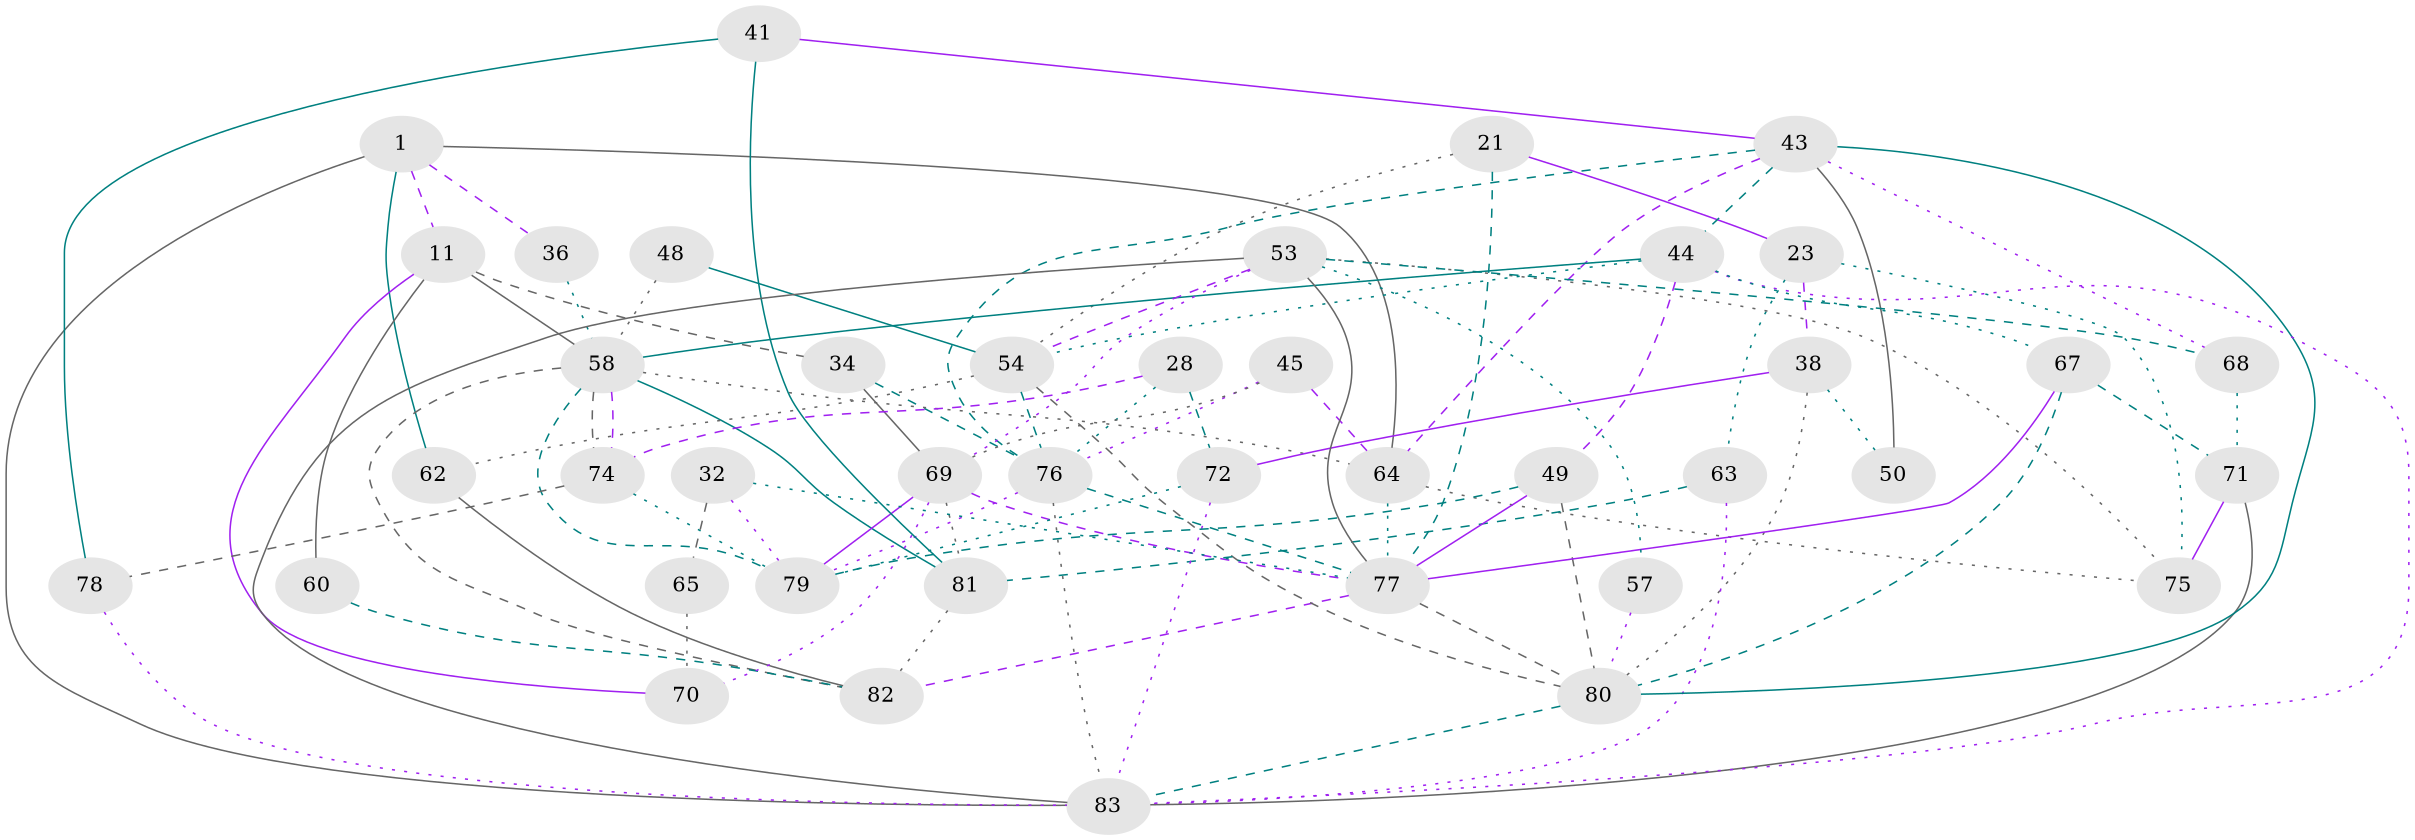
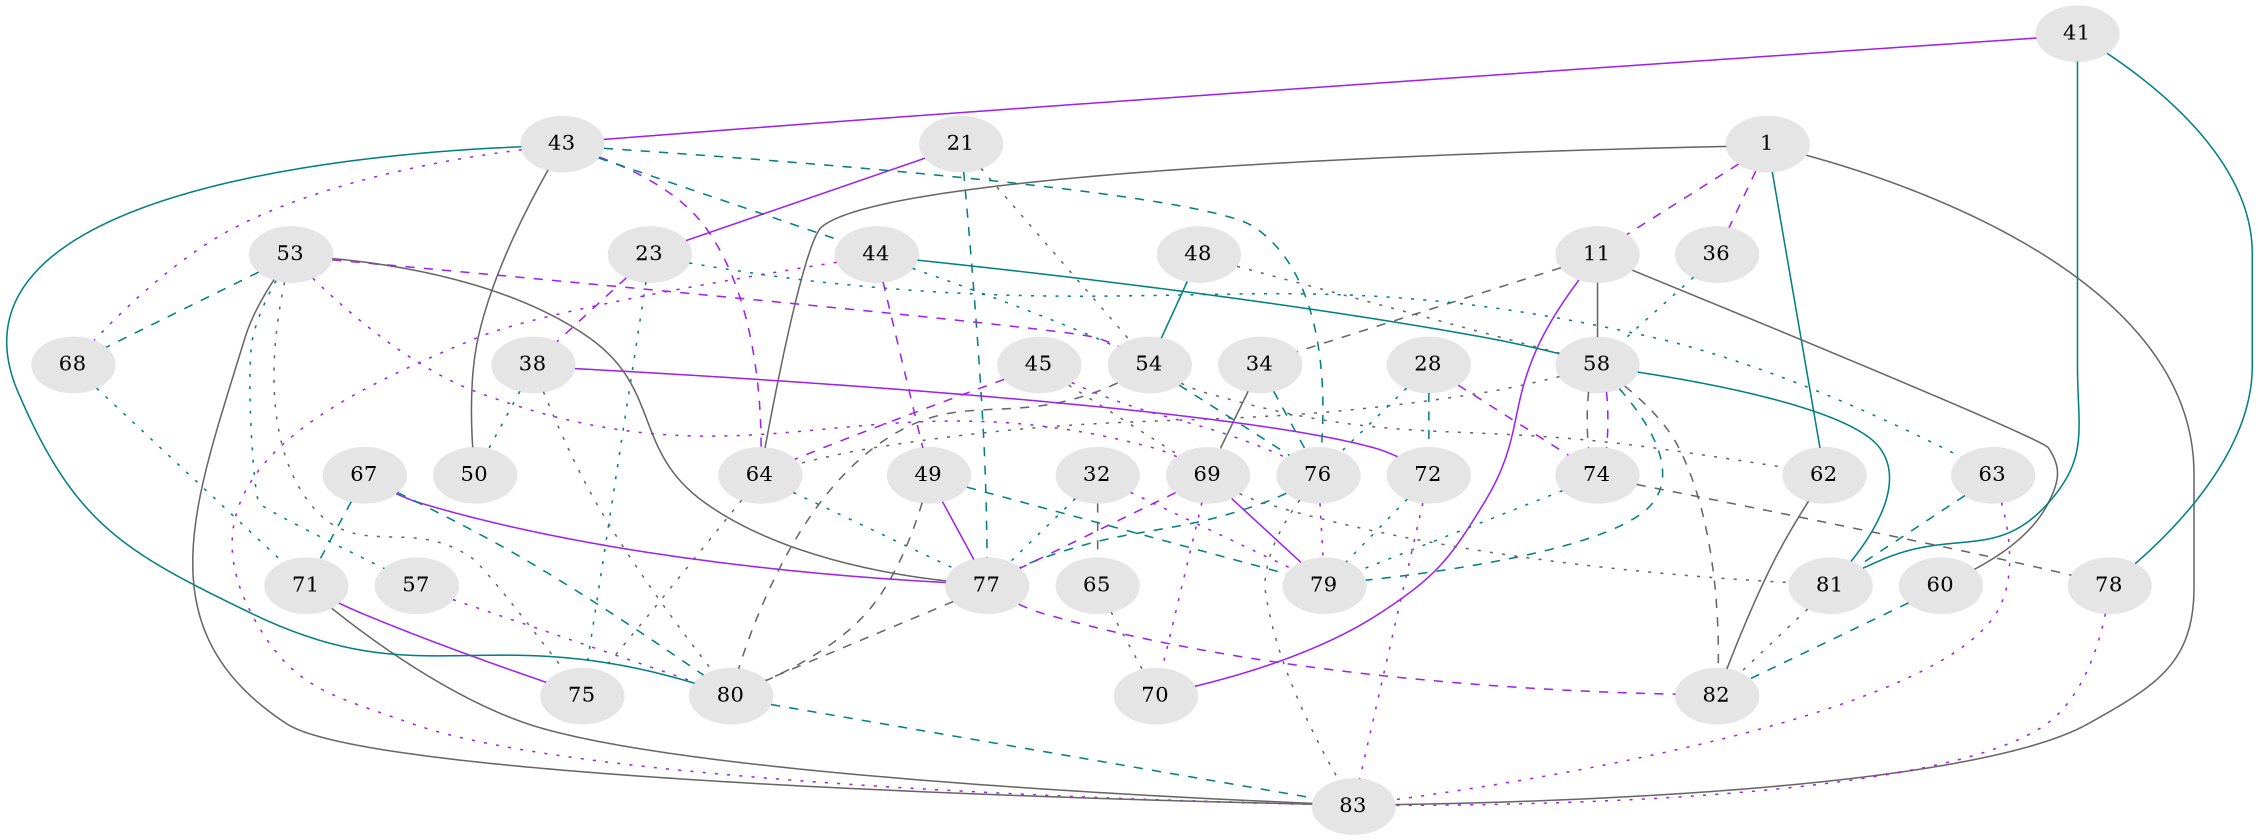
edge "44" -- "67": removed
